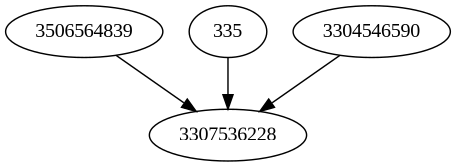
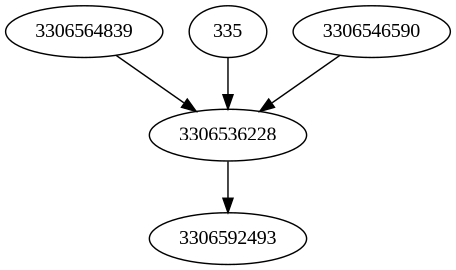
node "3506564839": label "3506564839" -> "3306564839"
node "3304546590": label "3304546590" -> "3306546590"
node "3307536228": label "3307536228" -> "3306536228"
node "3306592493": added
